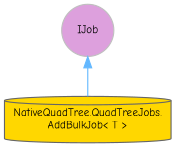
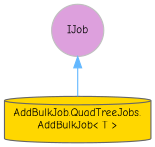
node "NativeQuadTree.QuadTreeJobs. AddBulkJob< T >": label "NativeQuadTree.QuadTreeJobs. AddBulkJob< T >" -> "AddBulkJob.QuadTreeJobs. AddBulkJob< T >"
